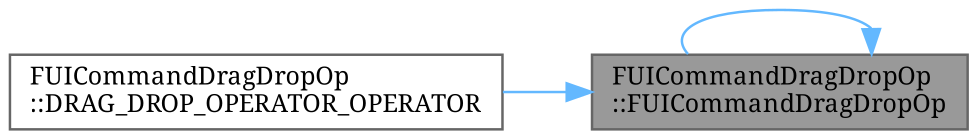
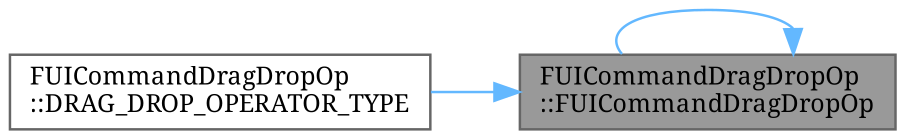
node "FUICommandDragDropOp ::DRAG_DROP_OPERATOR_OPERATOR": label "FUICommandDragDropOp ::DRAG_DROP_OPERATOR_OPERATOR" -> "FUICommandDragDropOp ::DRAG_DROP_OPERATOR_TYPE"
